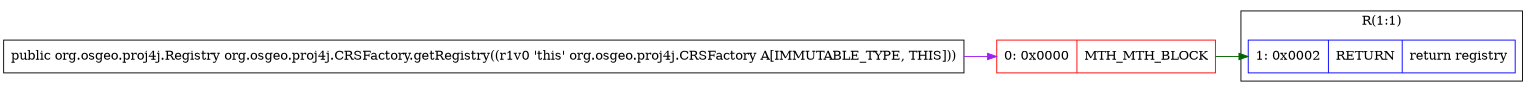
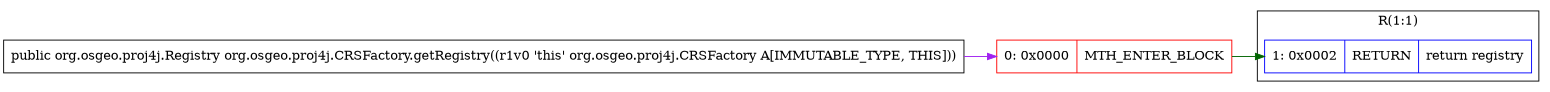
node "0: 0x0000": text "MTH_MTH_BLOCK" -> "MTH_ENTER_BLOCK"
